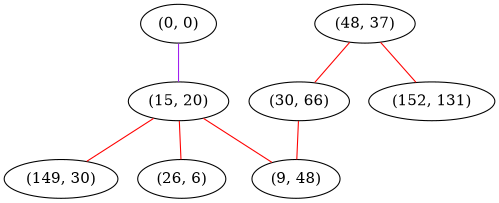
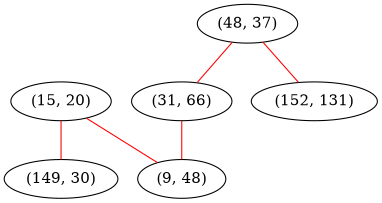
node "(0, 0)": removed
node "(30, 66)": label "(30, 66)" -> "(31, 66)"
node "(26, 6)": removed
